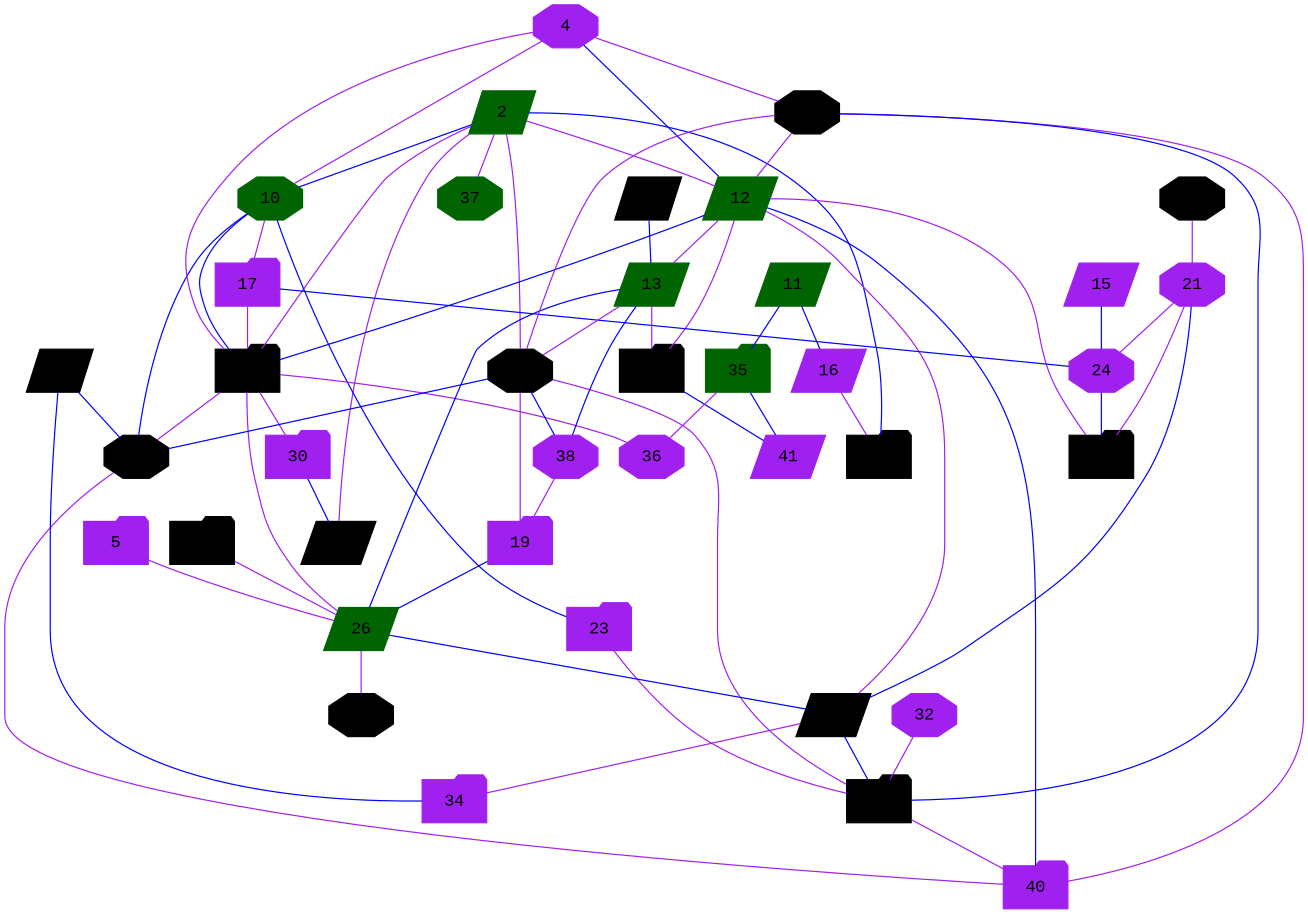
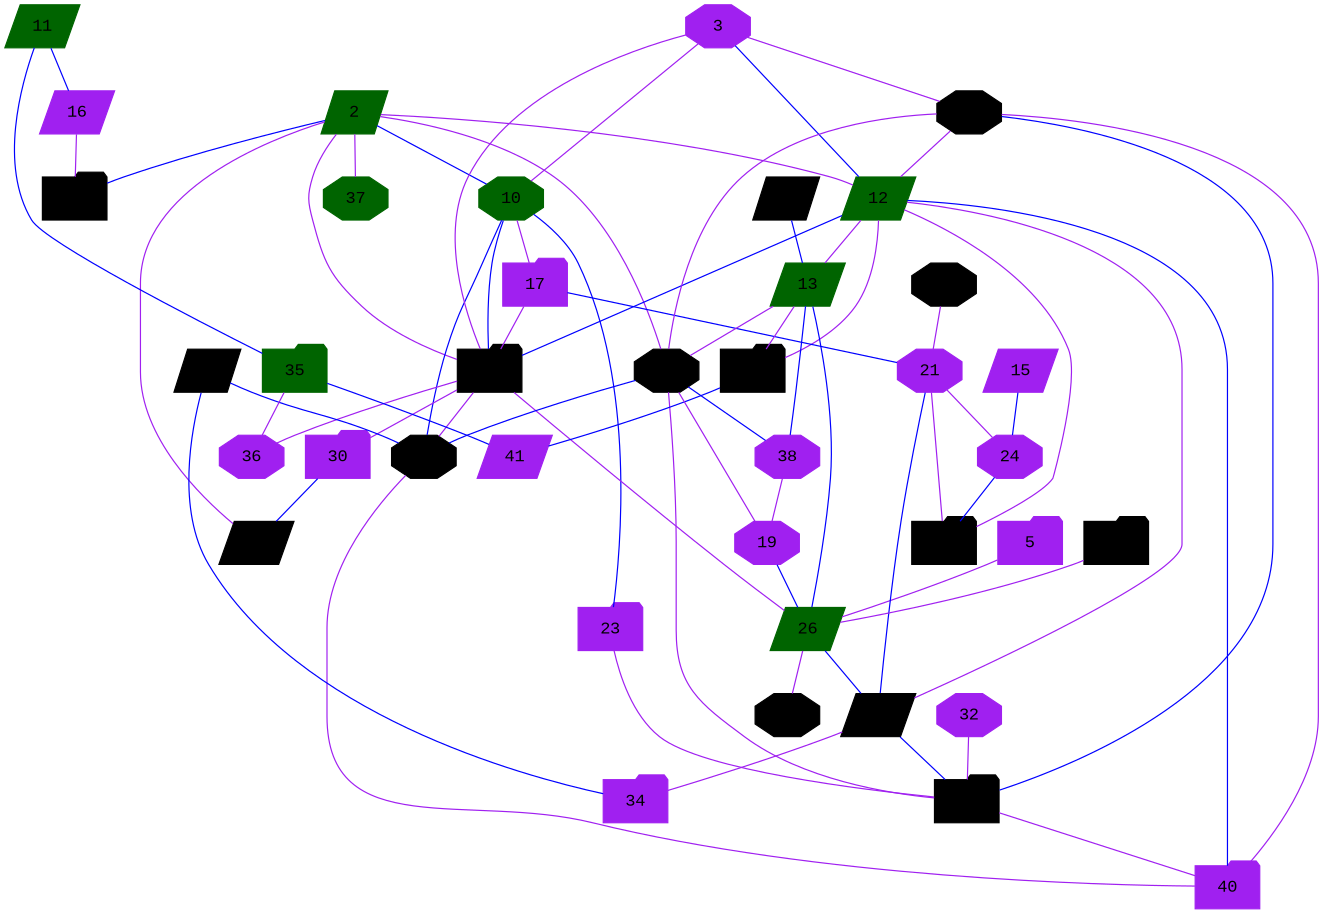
node "4": label "4" -> "3"
edge "17" -- "24": now "17" -- "21"
node "19": shape folder -> octagon
